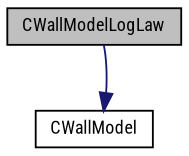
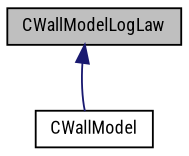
edge "CWallModelLogLaw" -> "CWallModel": reversed
